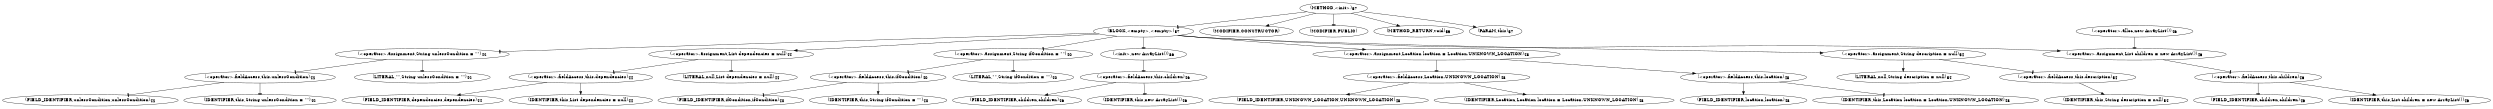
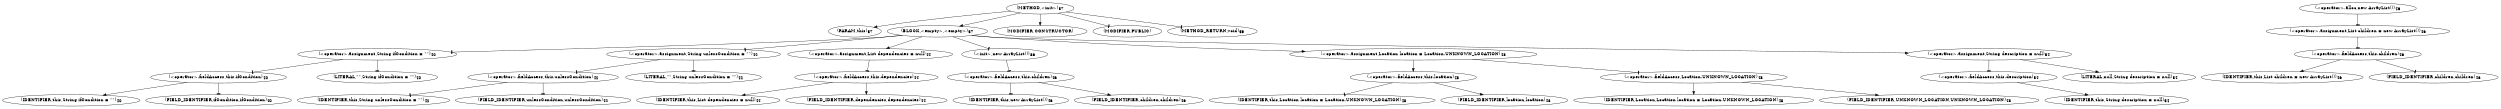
edge "(METHOD,<init>)" -> "(BLOCK,<empty>,<empty>)": arrowhead tee -> normal
edge "(METHOD,<init>)" -> "(METHOD_RETURN,void)": arrowhead normal -> tee
edge "(BLOCK,<empty>,<empty>)" -> "(<operator>.assignment,List children = new ArrayList())": removed
node "(LITERAL,null,List dependencies = null)": removed
